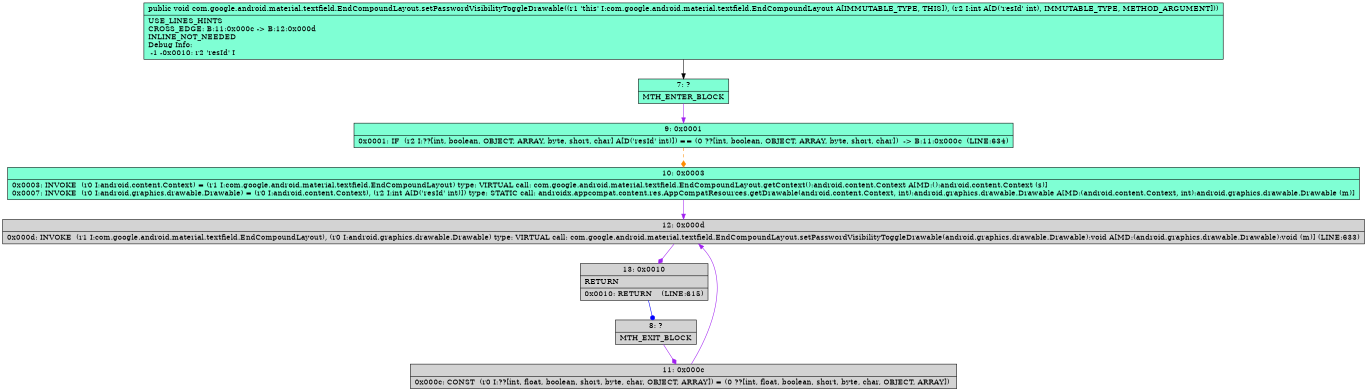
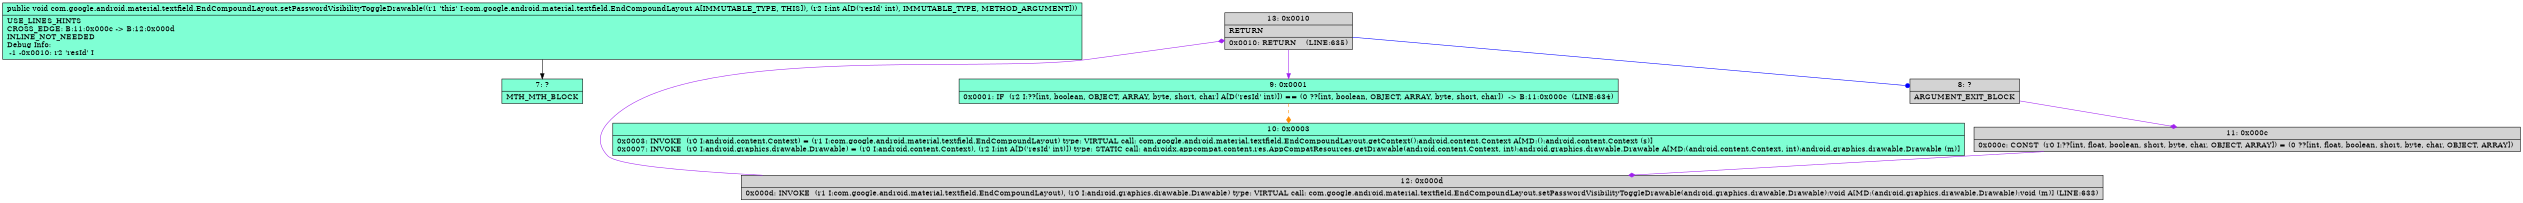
node "7: ?": text "MTH_ENTER_BLOCK" -> "MTH_MTH_BLOCK"
edge "7: ?" -> "9: 0x0001": now "13: 0x0010" -> "9: 0x0001"
edge "10: 0x0003" -> "12: 0x000d": removed
node "13: 0x0010": text "0x0010: RETURN    (LINE:615)" -> "0x0010: RETURN    (LINE:635)"
edge "11: 0x000c" -> "12: 0x000d": arrowhead normal -> diamond
node "8: ?": text "MTH_EXIT_BLOCK" -> "ARGUMENT_EXIT_BLOCK"
